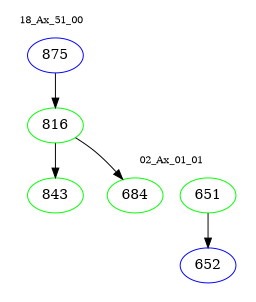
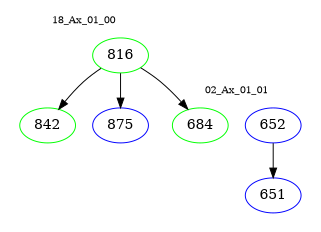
cluster "18_Ax_51_00": label "18_Ax_51_00" -> "18_Ax_01_00"
edge "875" -> "816": reversed
node "843": label "843" -> "842"
node "651": color green -> blue
edge "651" -> "652": reversed
